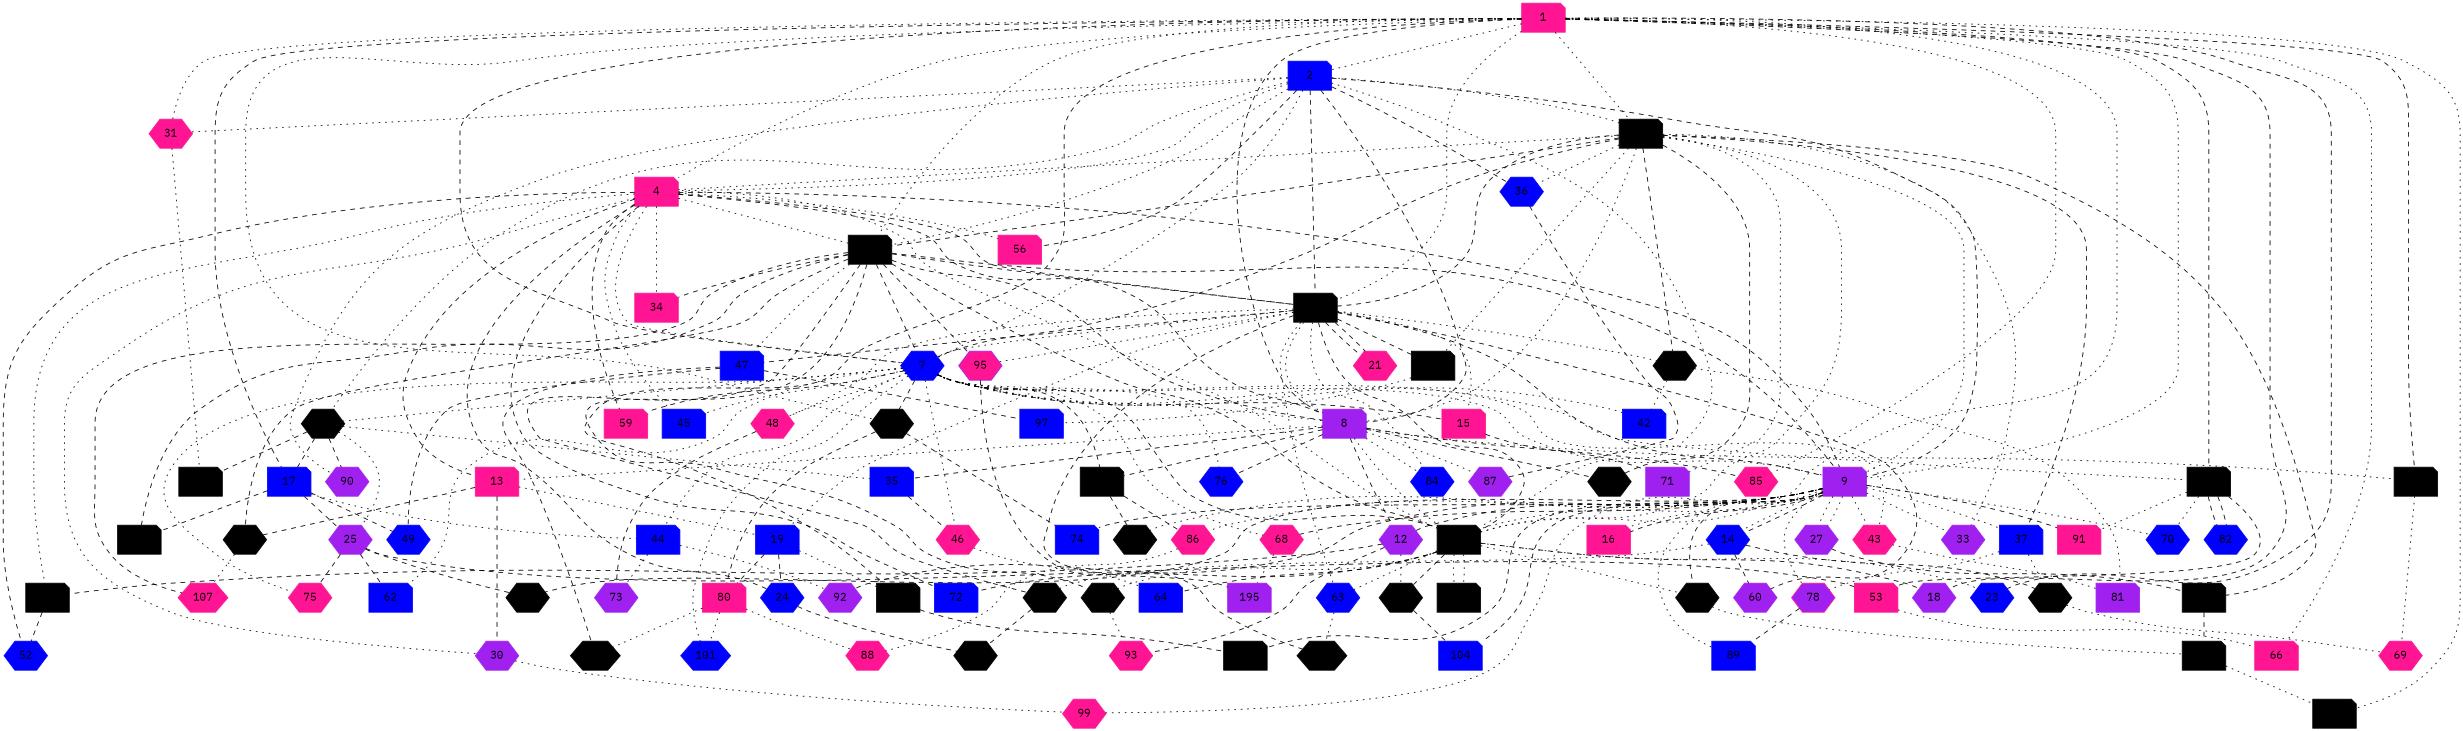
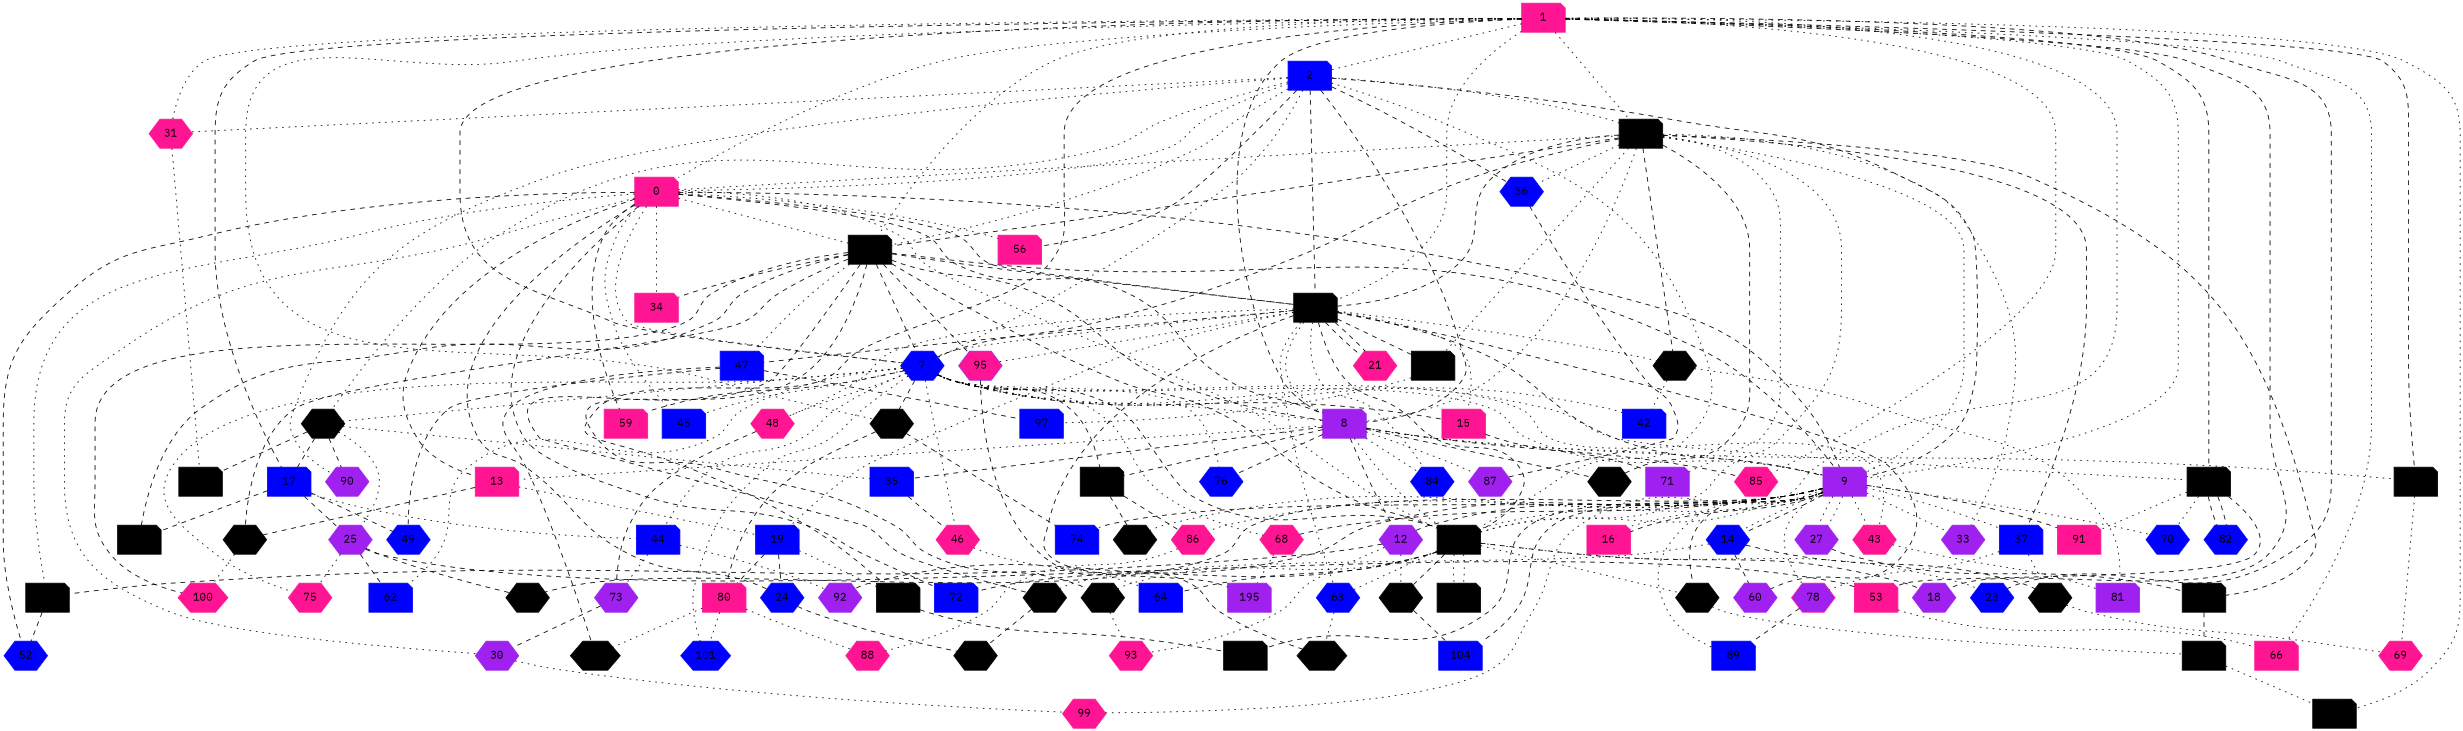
node "4": label "4" -> "0"
edge "8" -- "9": added
edge "13" -- "30": now "73" -- "30"
edge "25" -- "75": style dashed -> dotted
node "107": label "107" -> "100"
edge "12" -- "93": style dashed -> dotted
